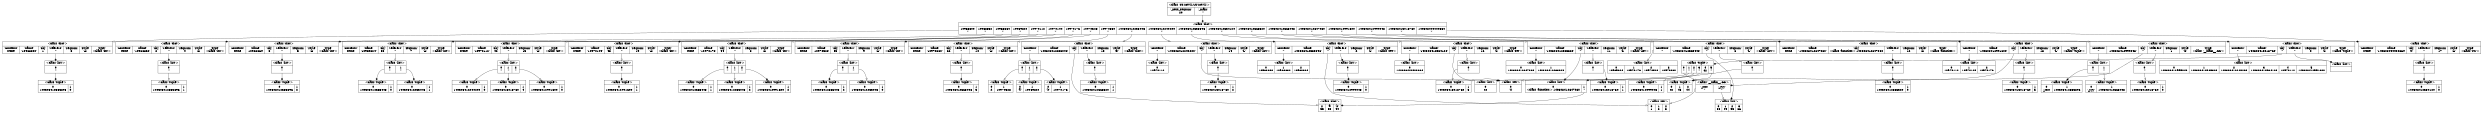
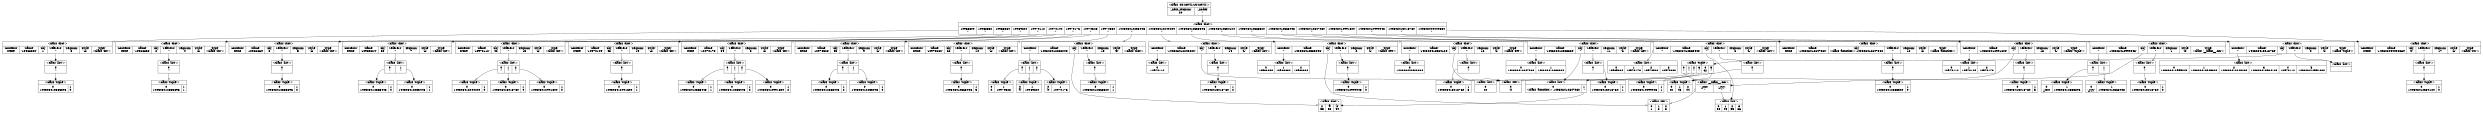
node "<class 'structviz.StructViz'>": text "'_main'" -> "'_nodes'"
